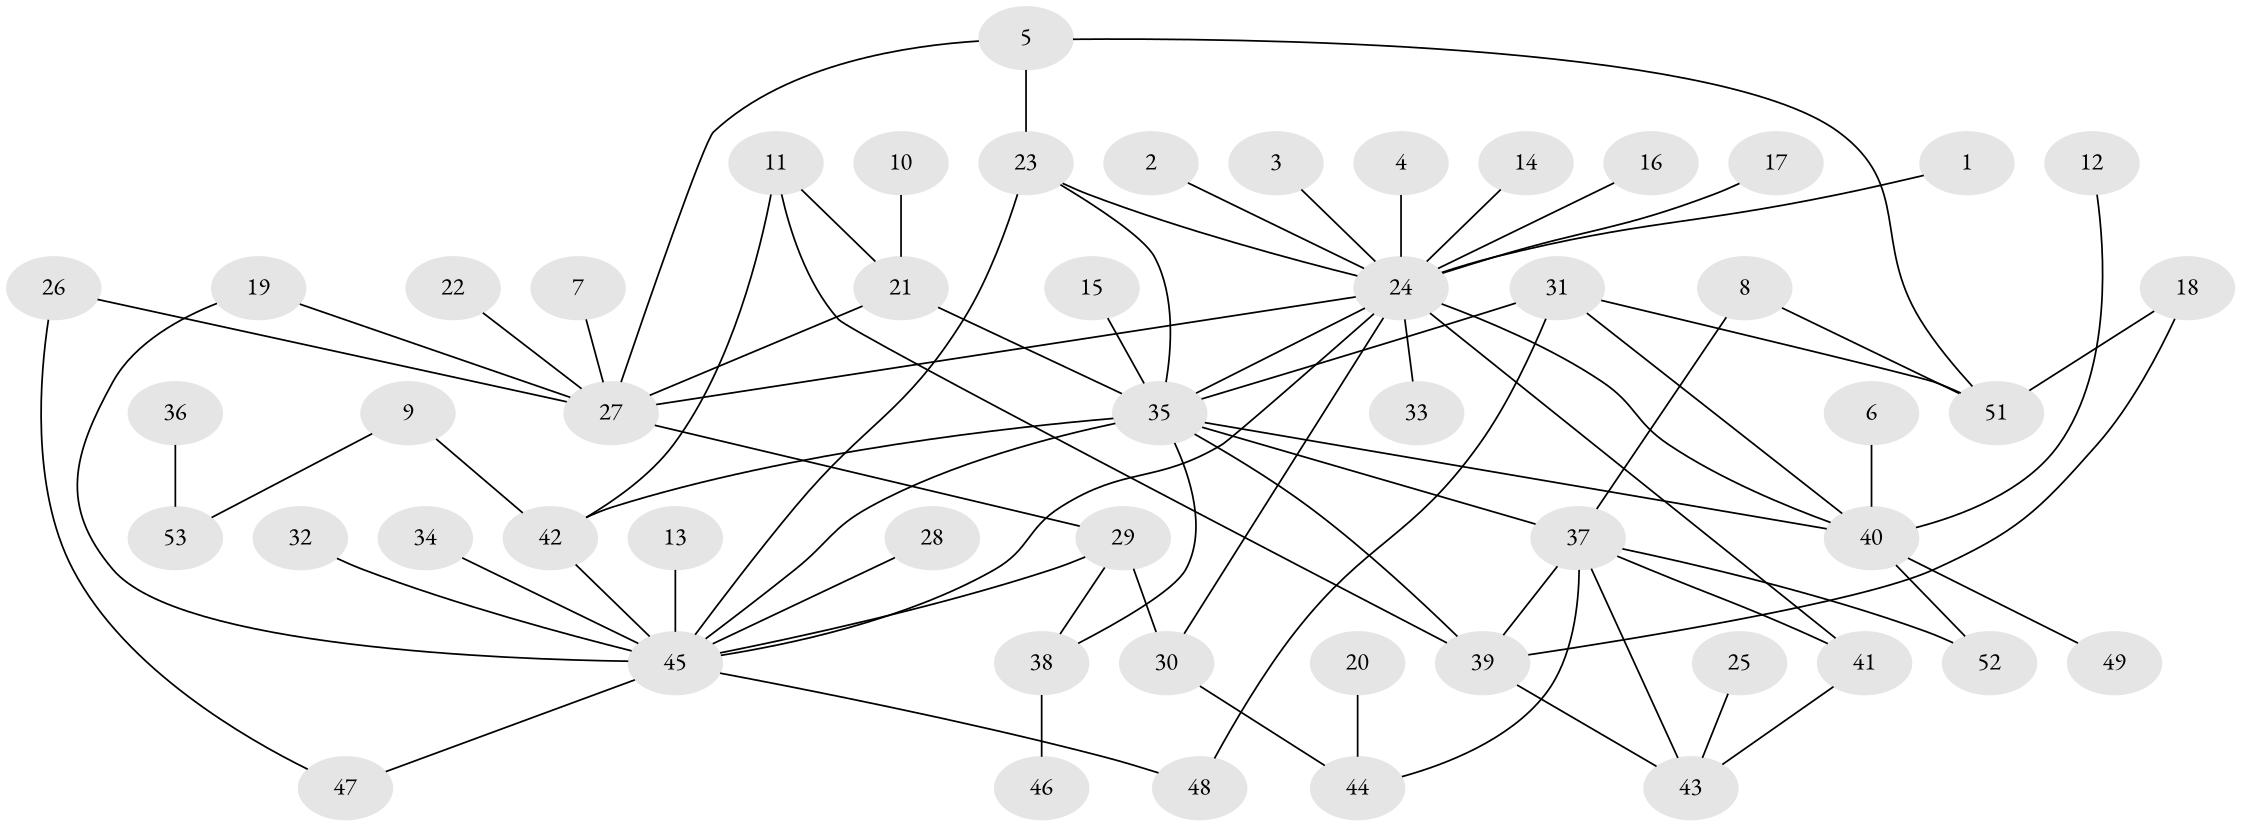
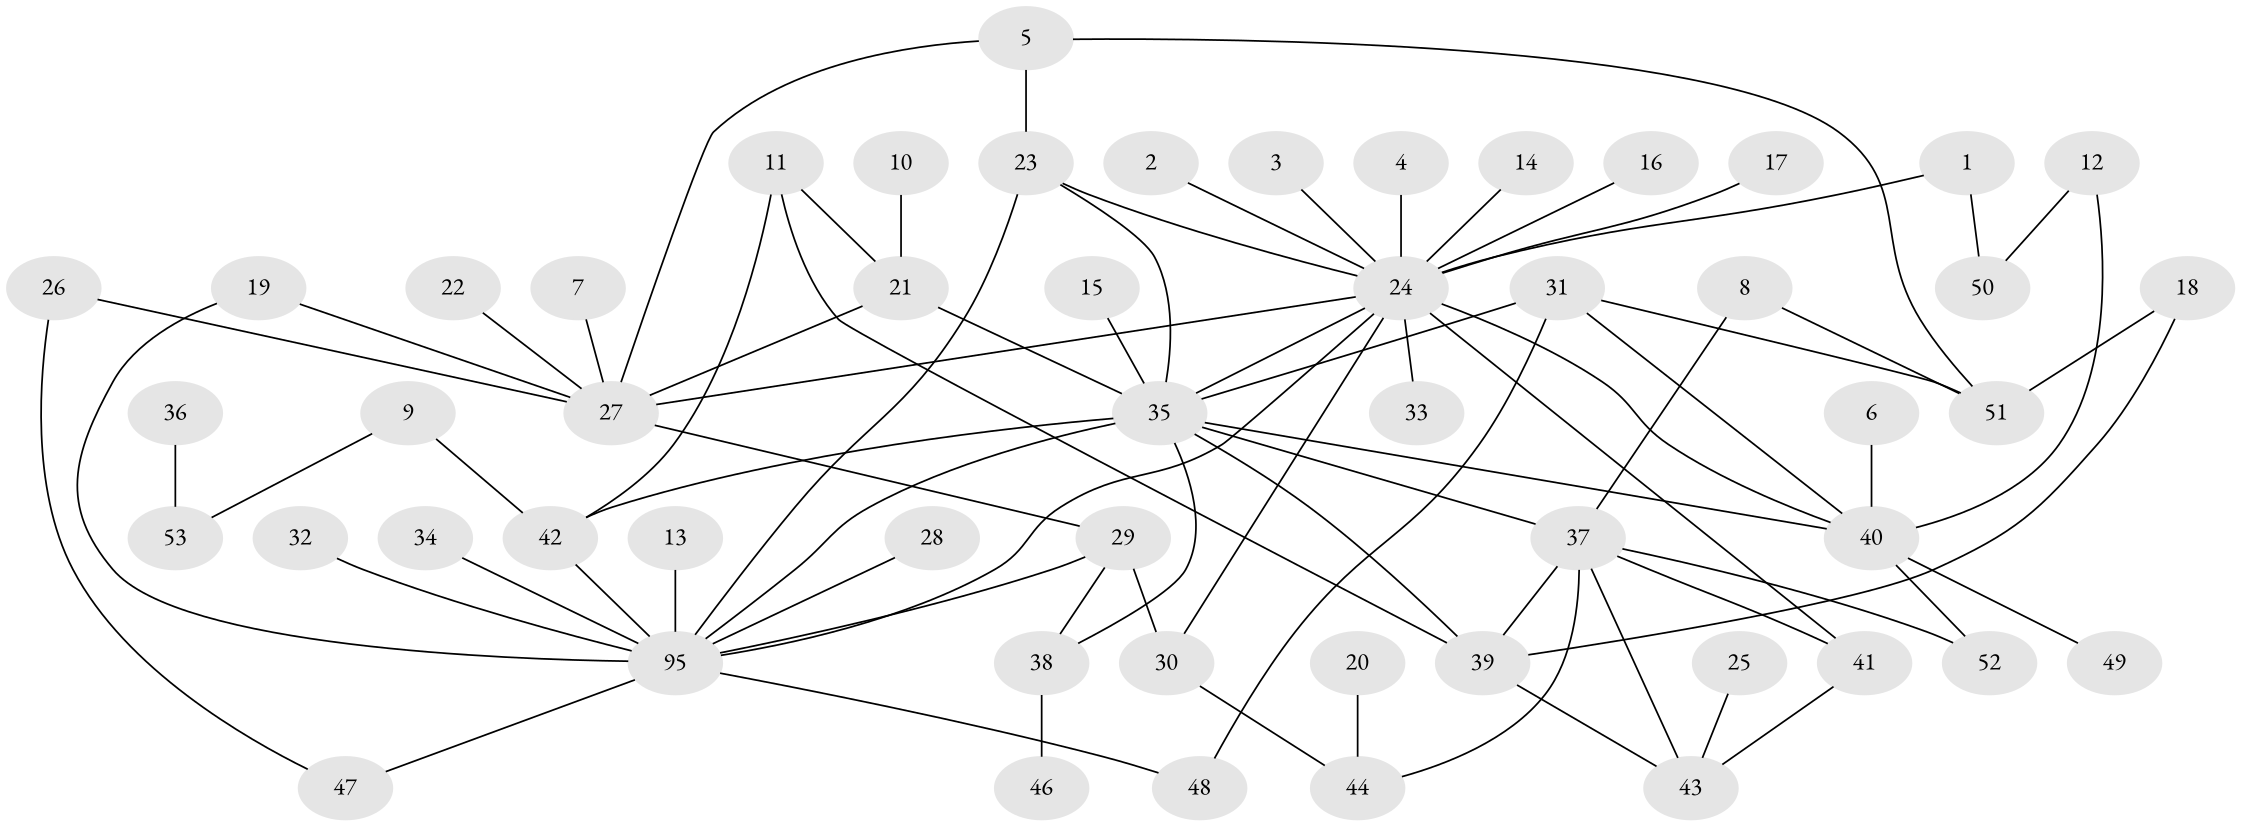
node "50": added
node "45": label "45" -> "95"
